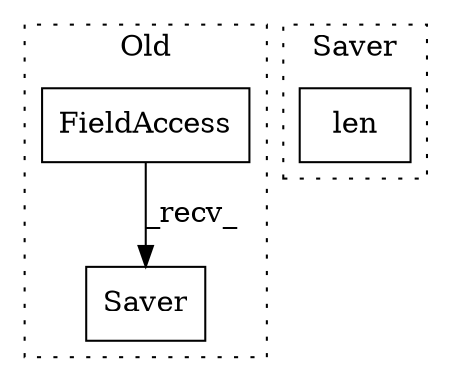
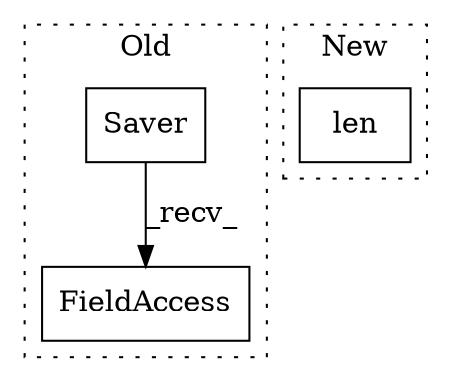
cluster "Saver": label "Saver" -> "New"
edge "FieldAccess" -> "Saver": reversed
